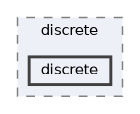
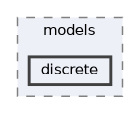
cluster "discrete": label "discrete" -> "models"
